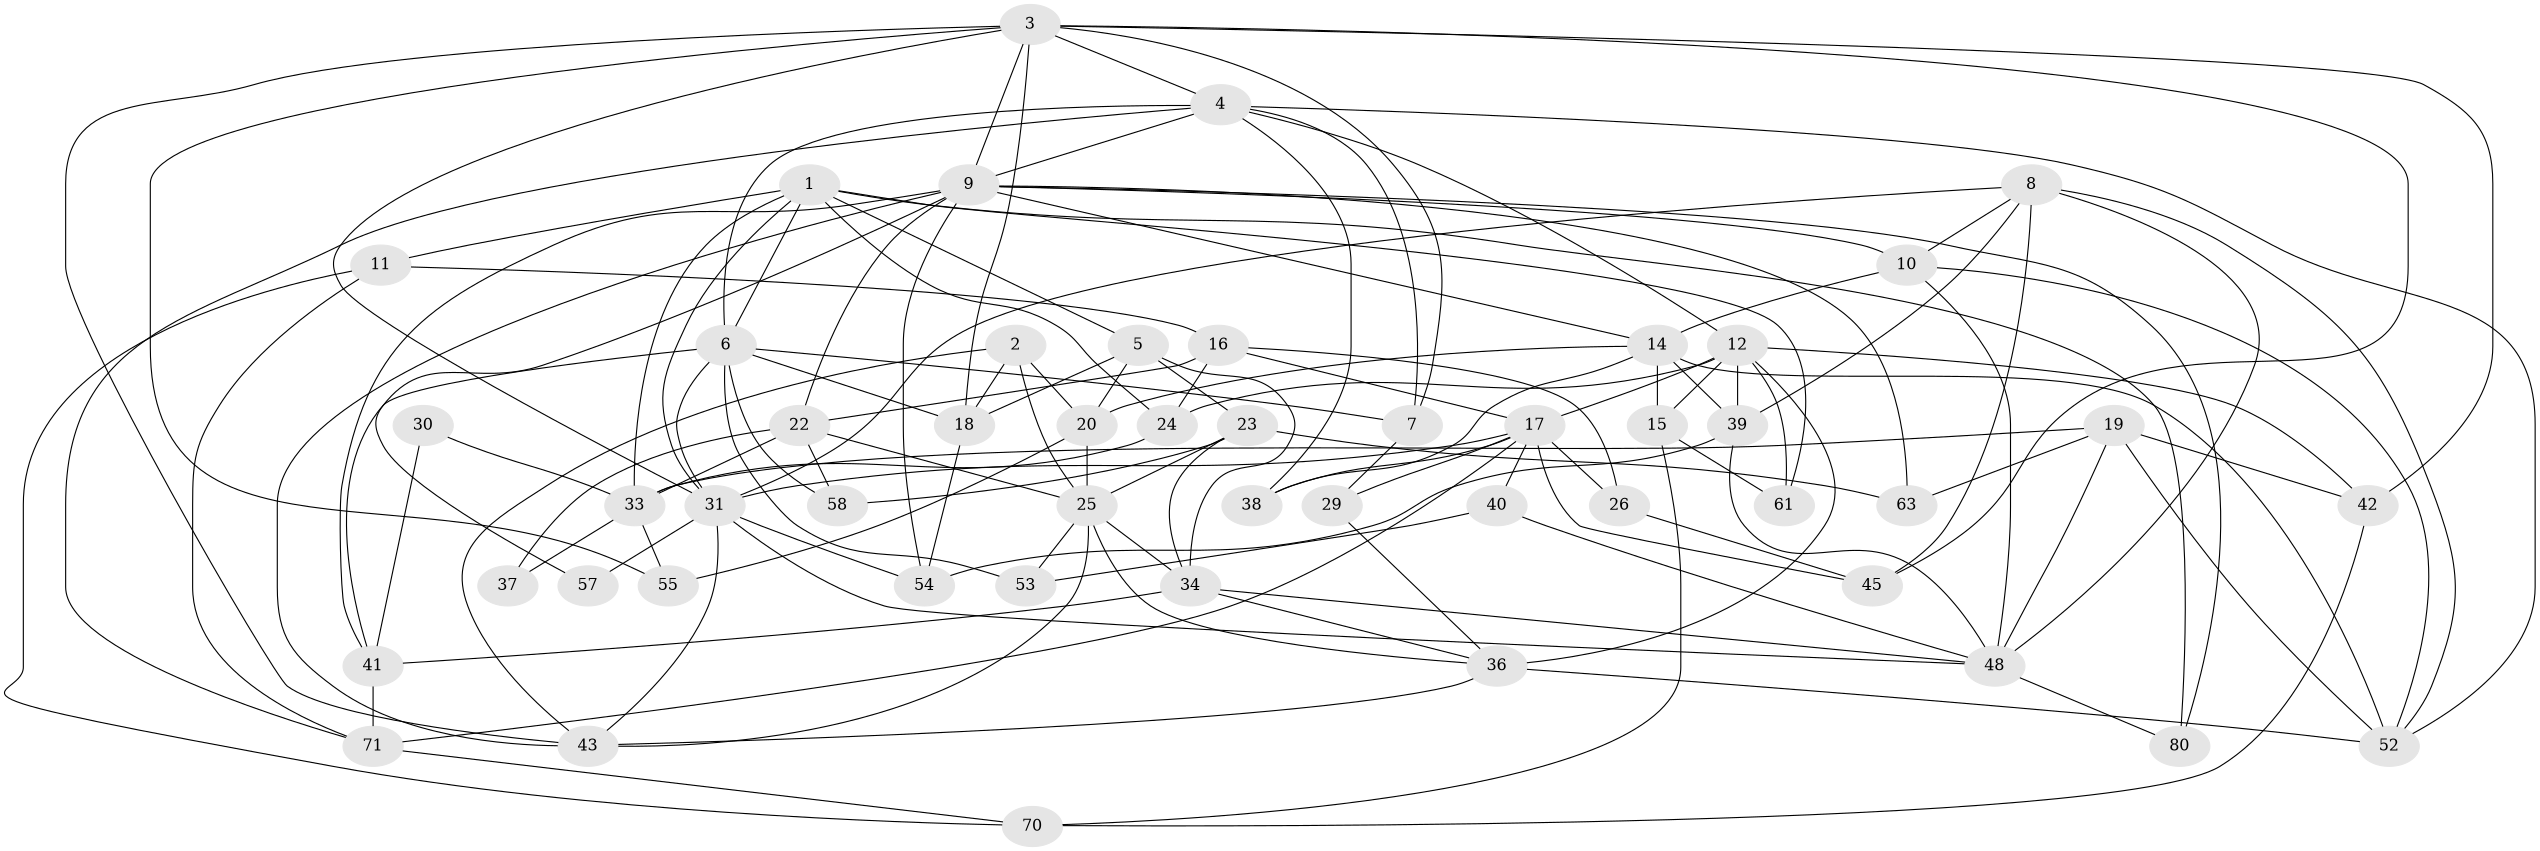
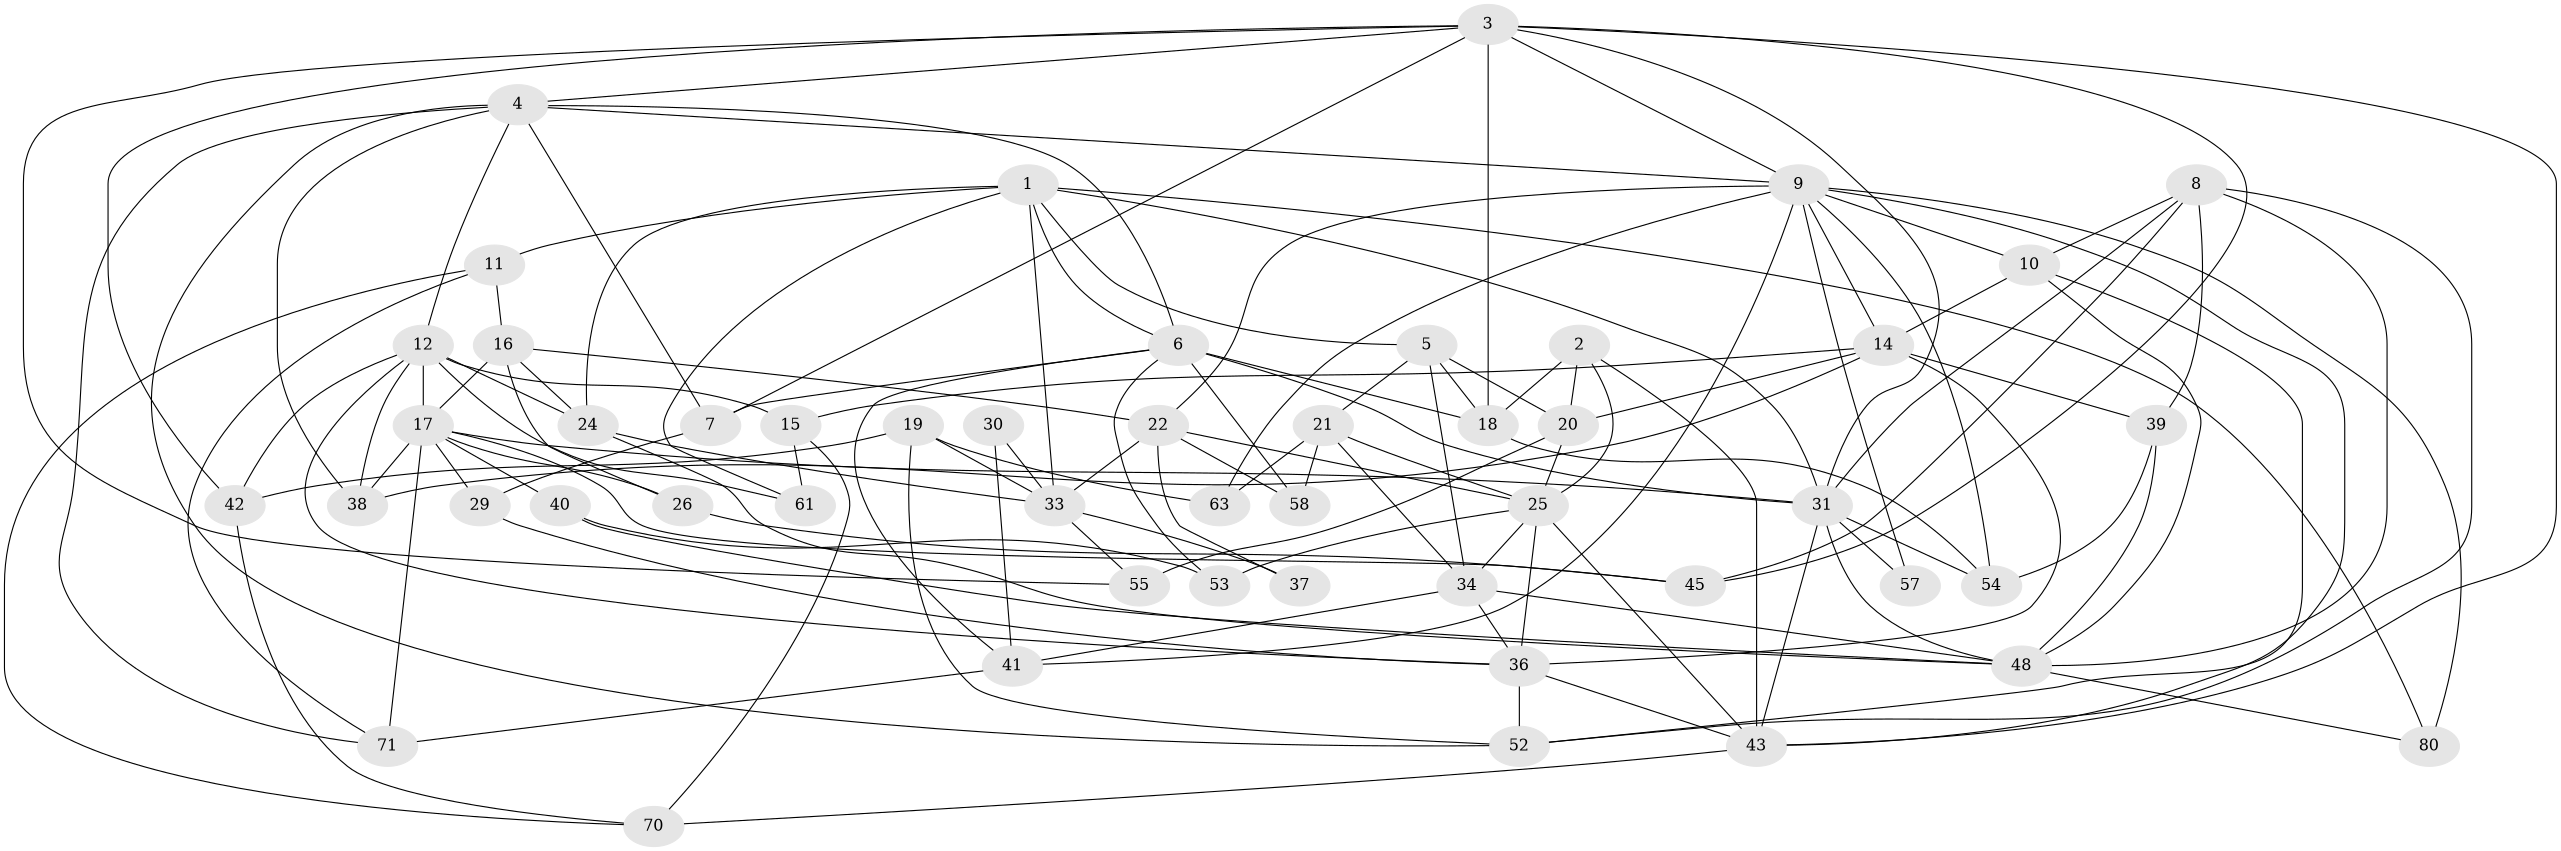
edge "12" -- "39": now "12" -- "38"
edge "14" -- "52": now "14" -- "36"
node "23": label "23" -> "21"
edge "19" -- "48": now "24" -- "48"
edge "71" -- "70": now "43" -- "70"
